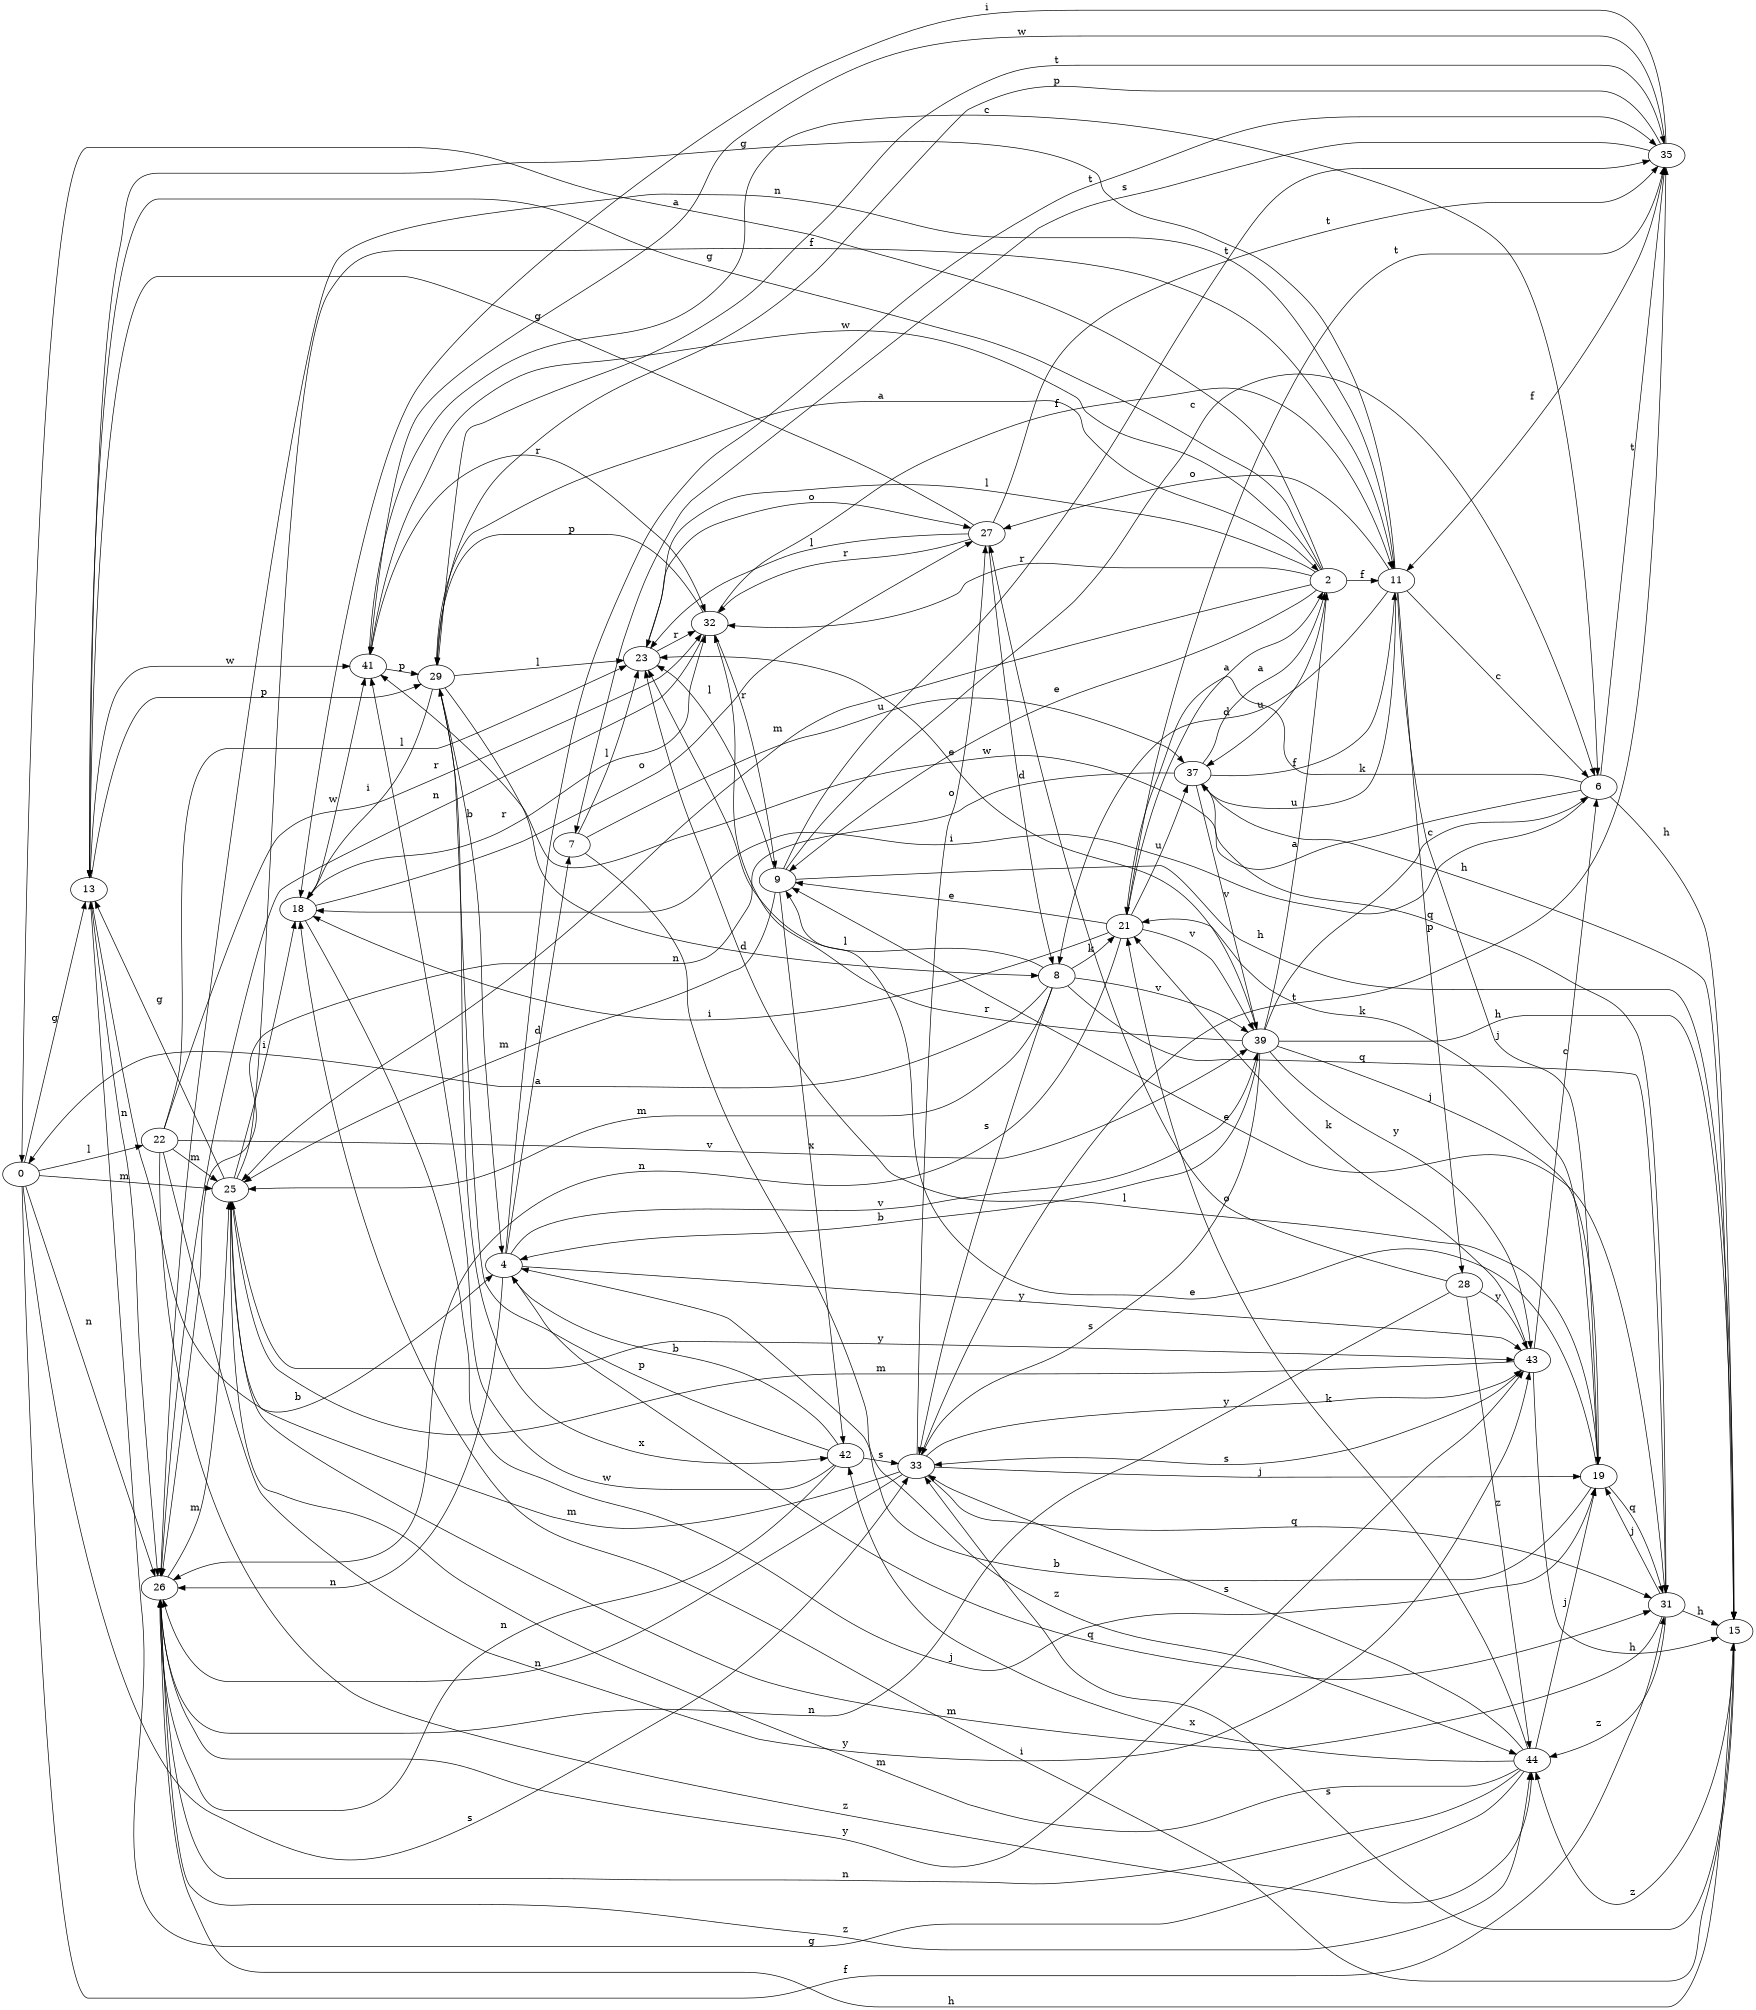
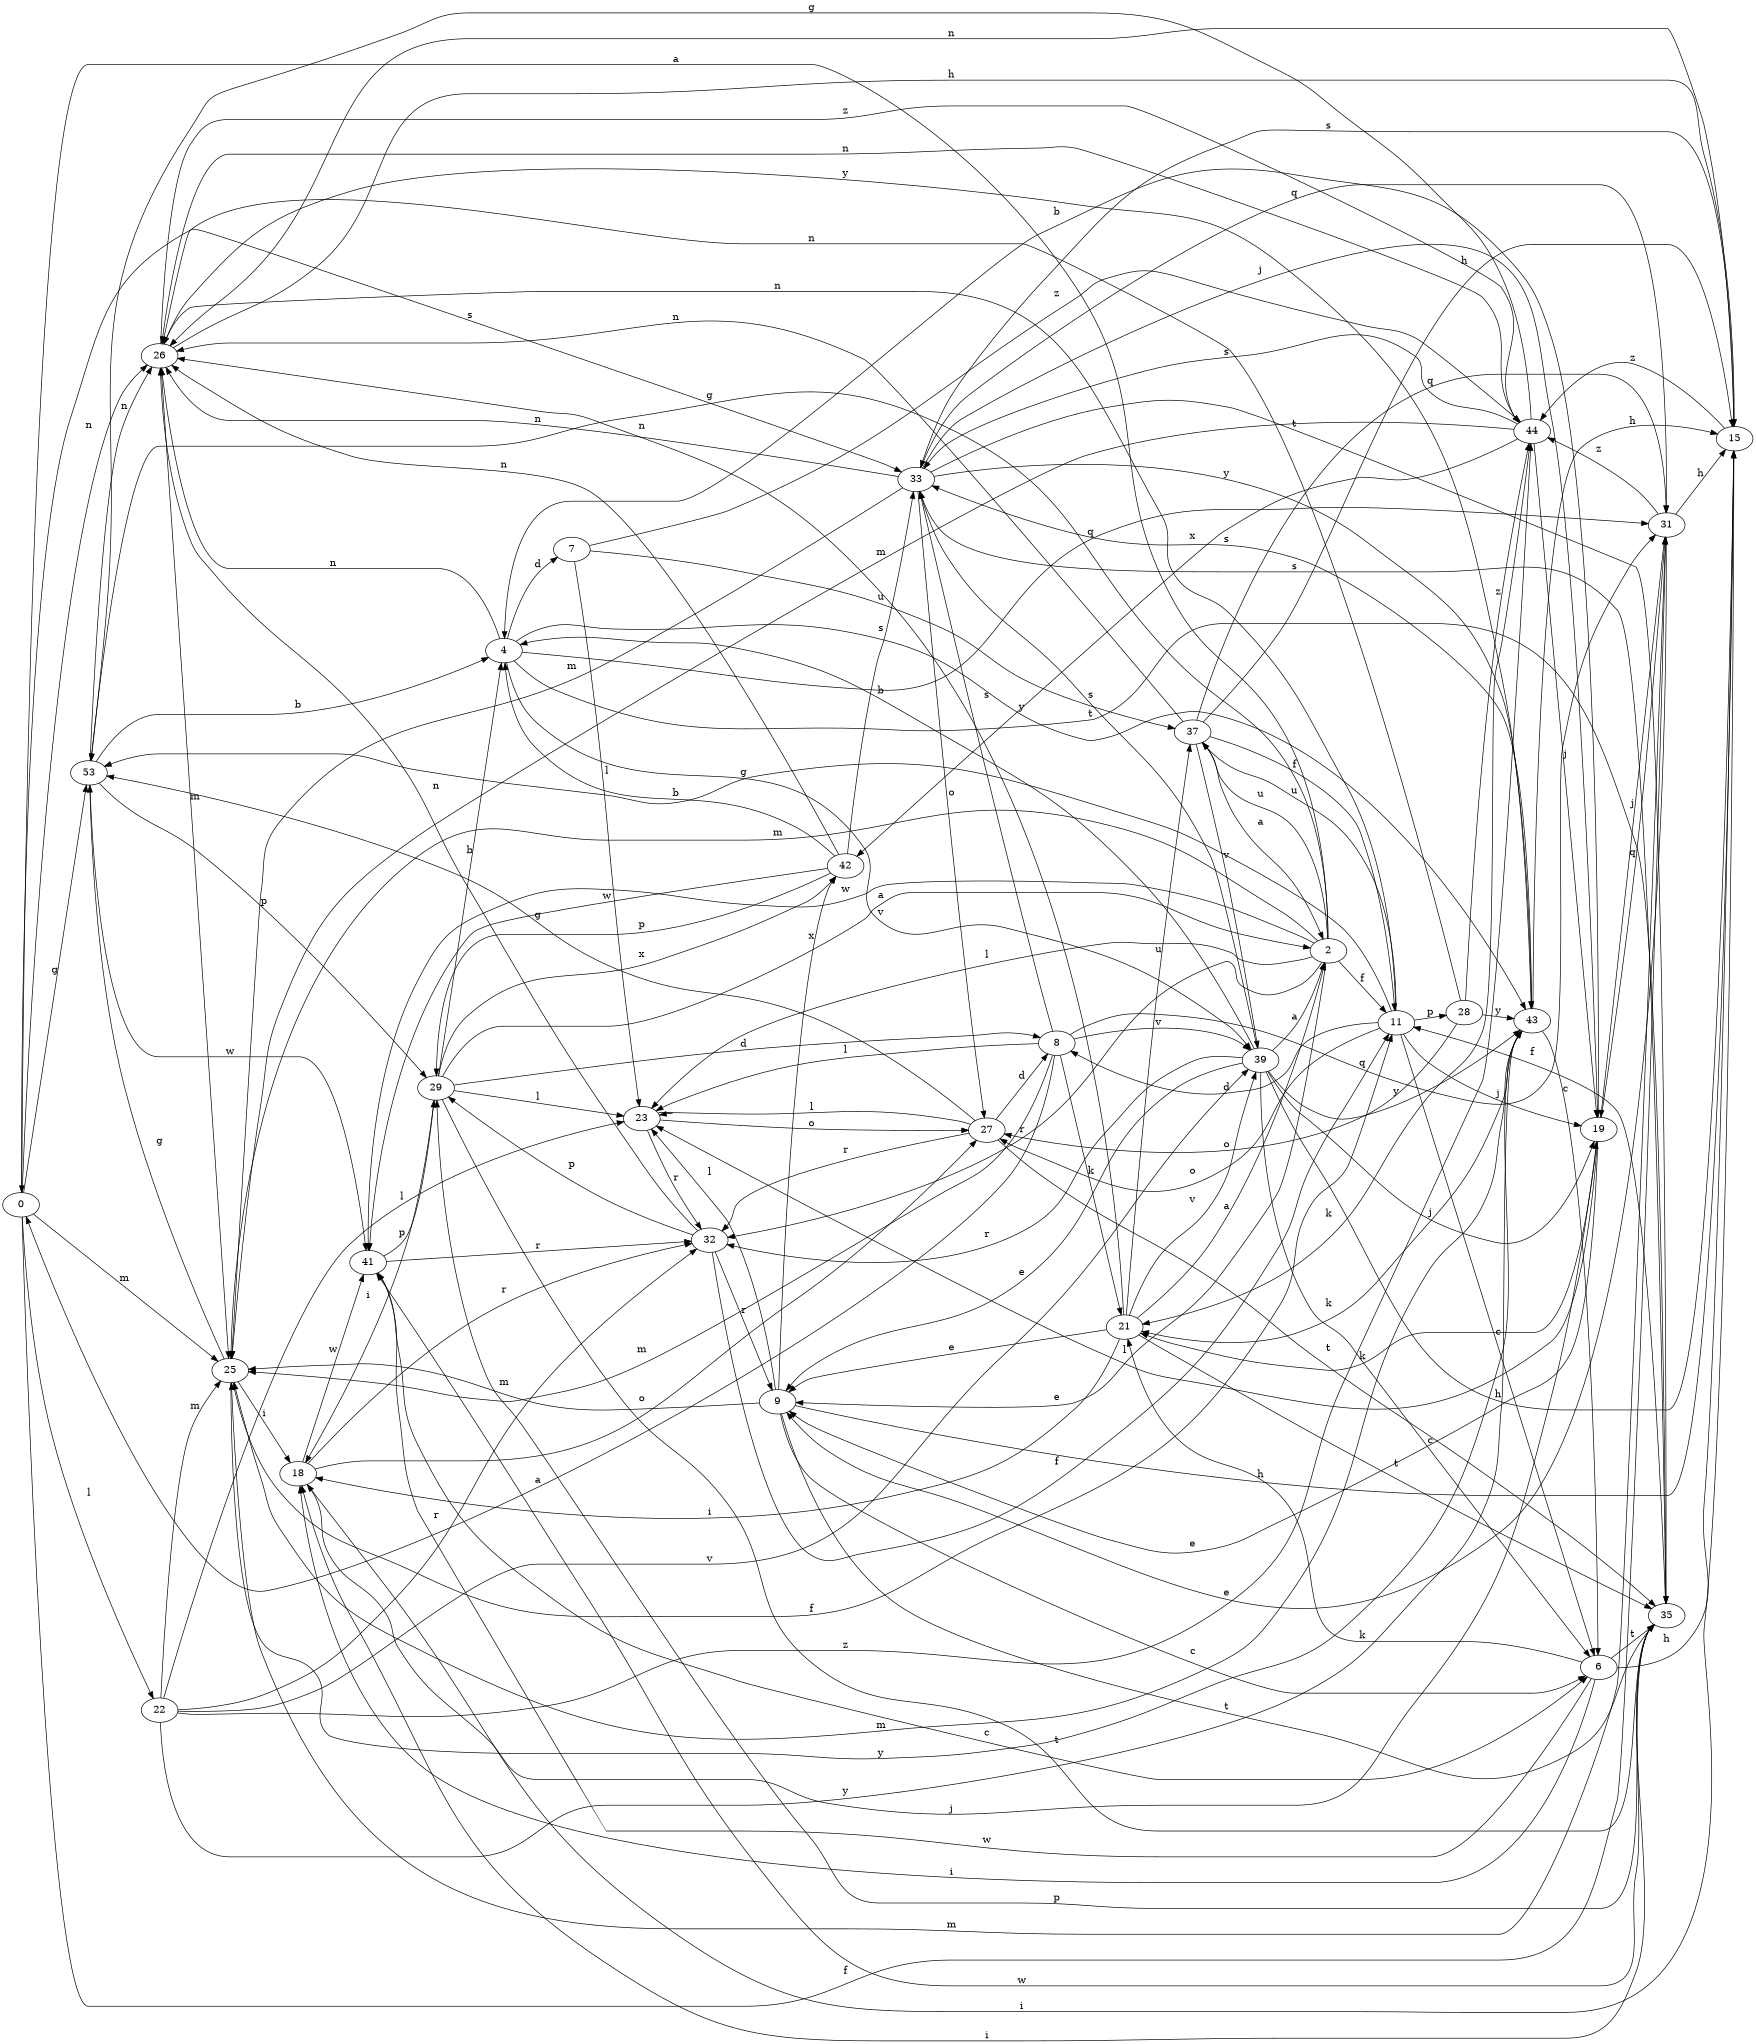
edge "15" -> "26": added, label "n"
edge "35" -> "7": now "35" -> "33"
edge "39" -> "23": now "39" -> "9"
node "13": label "13" -> "53"
